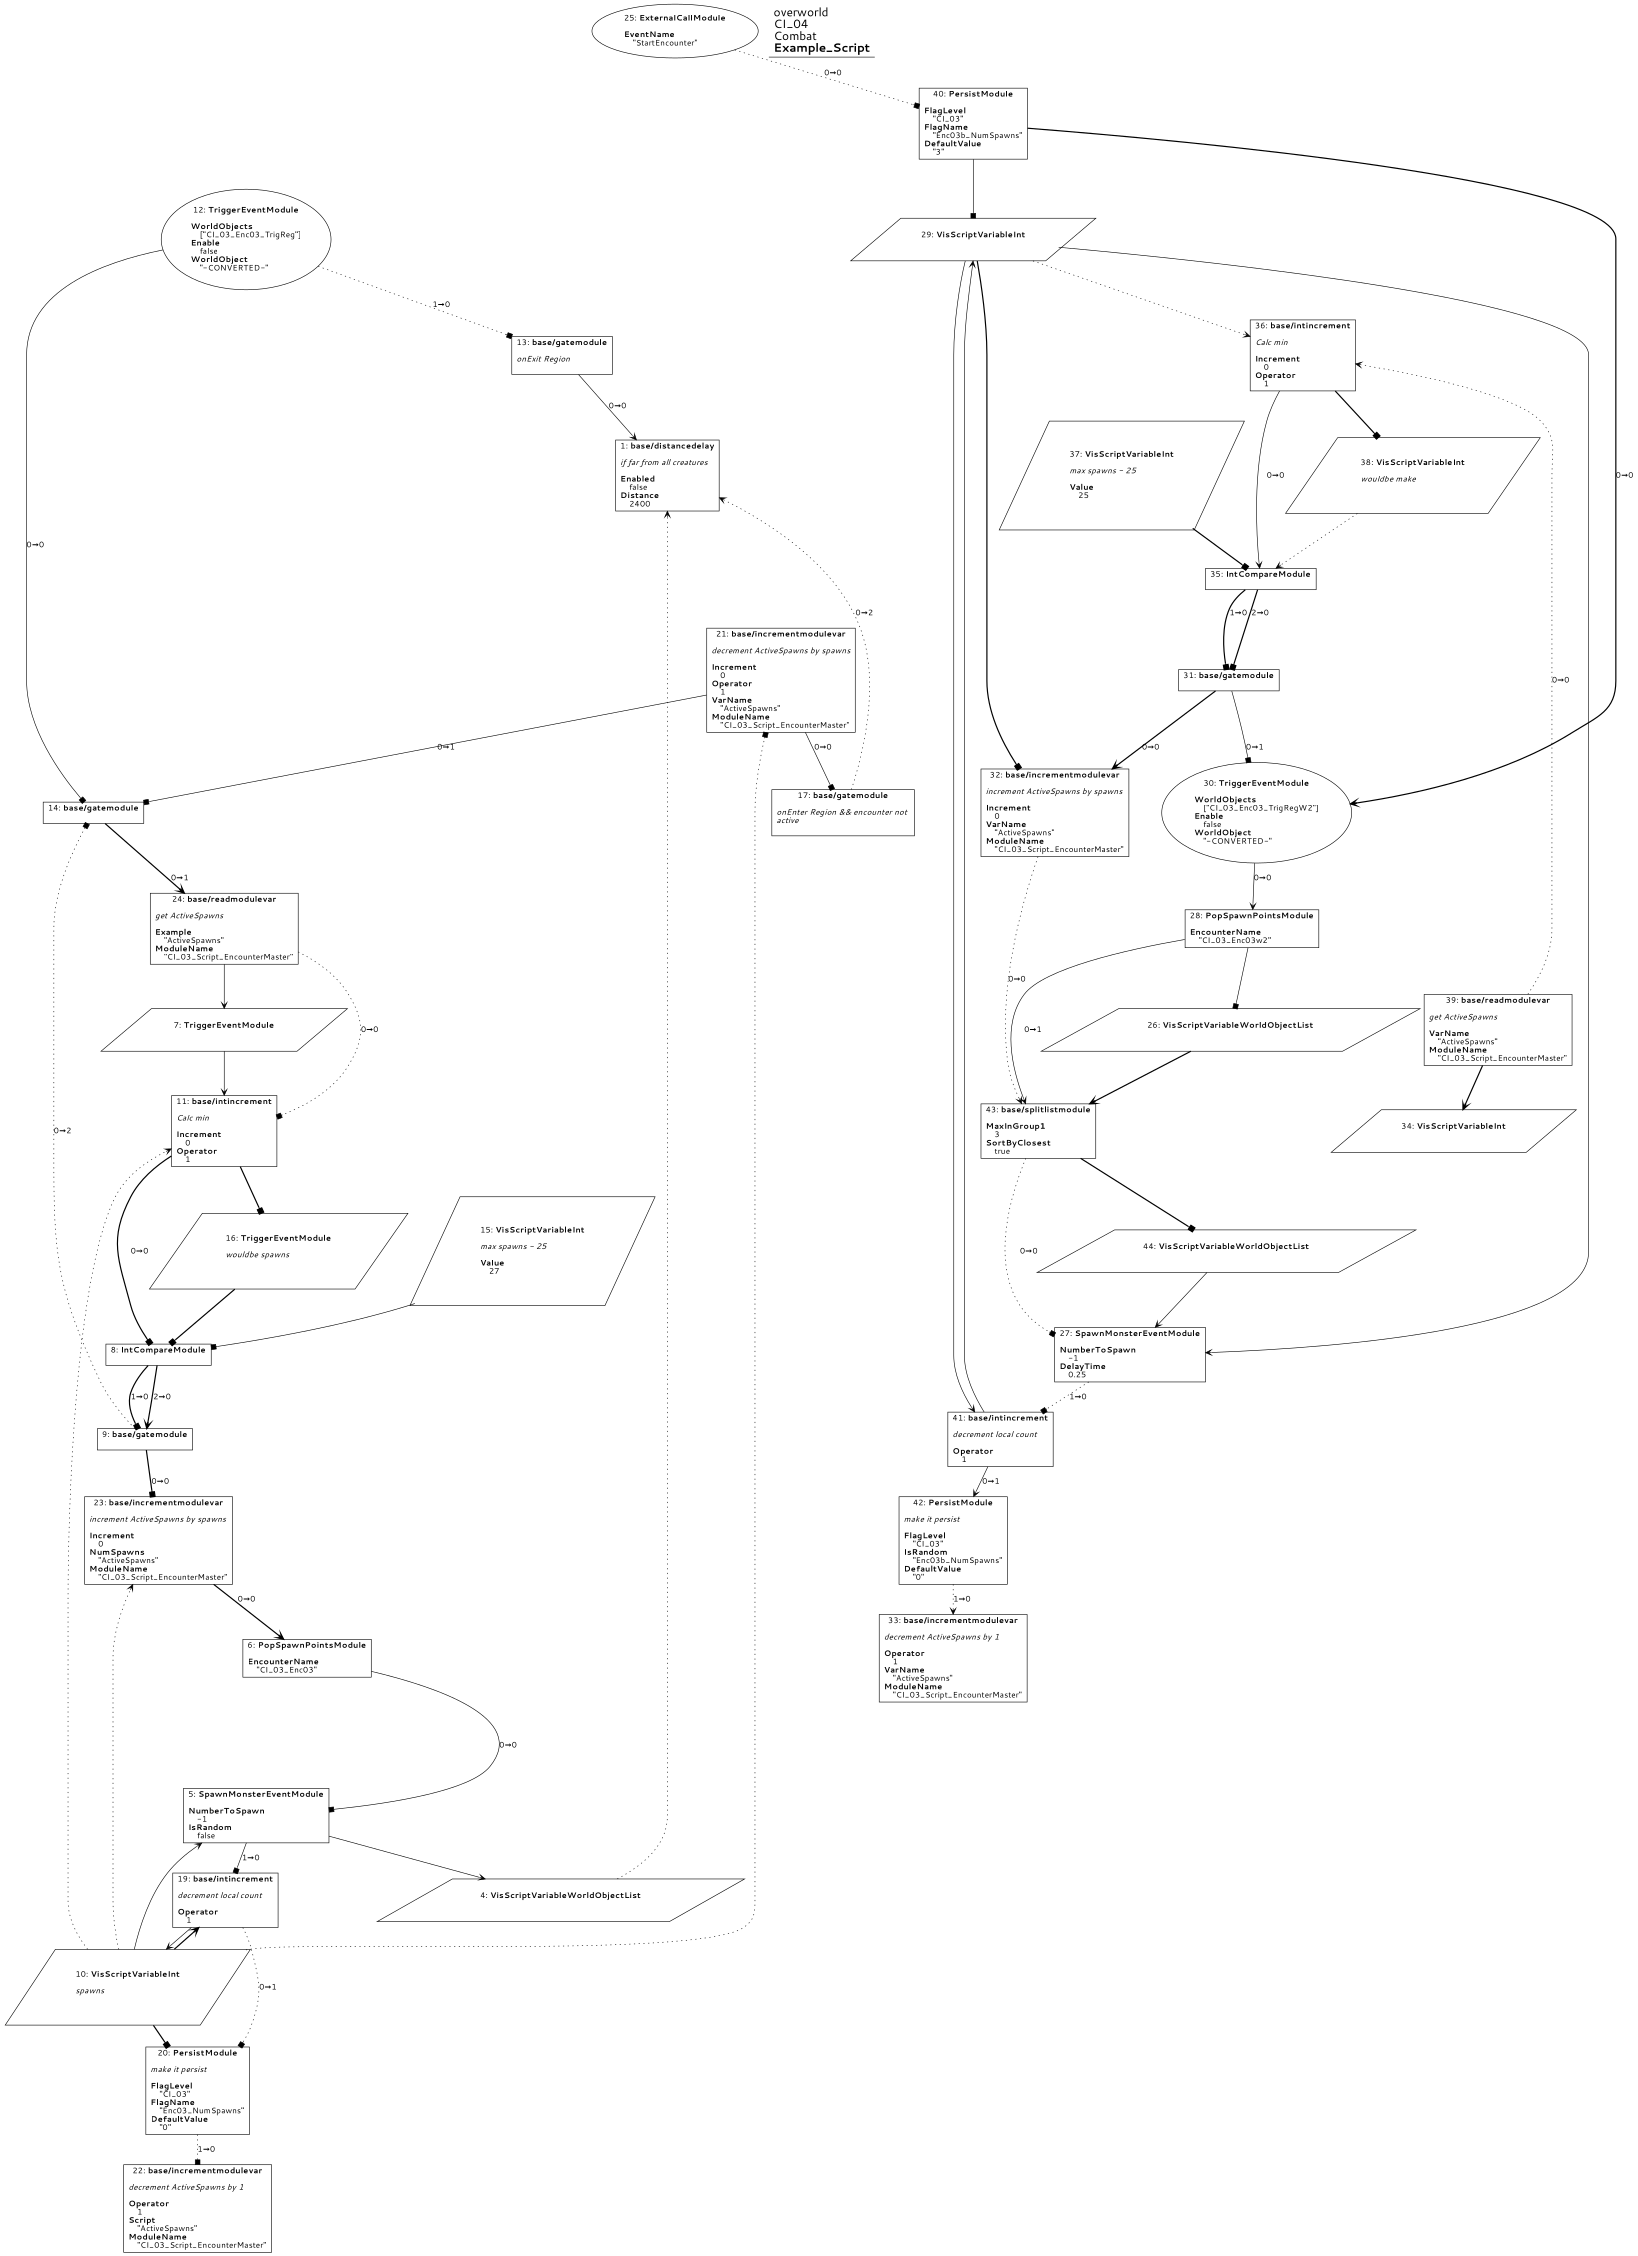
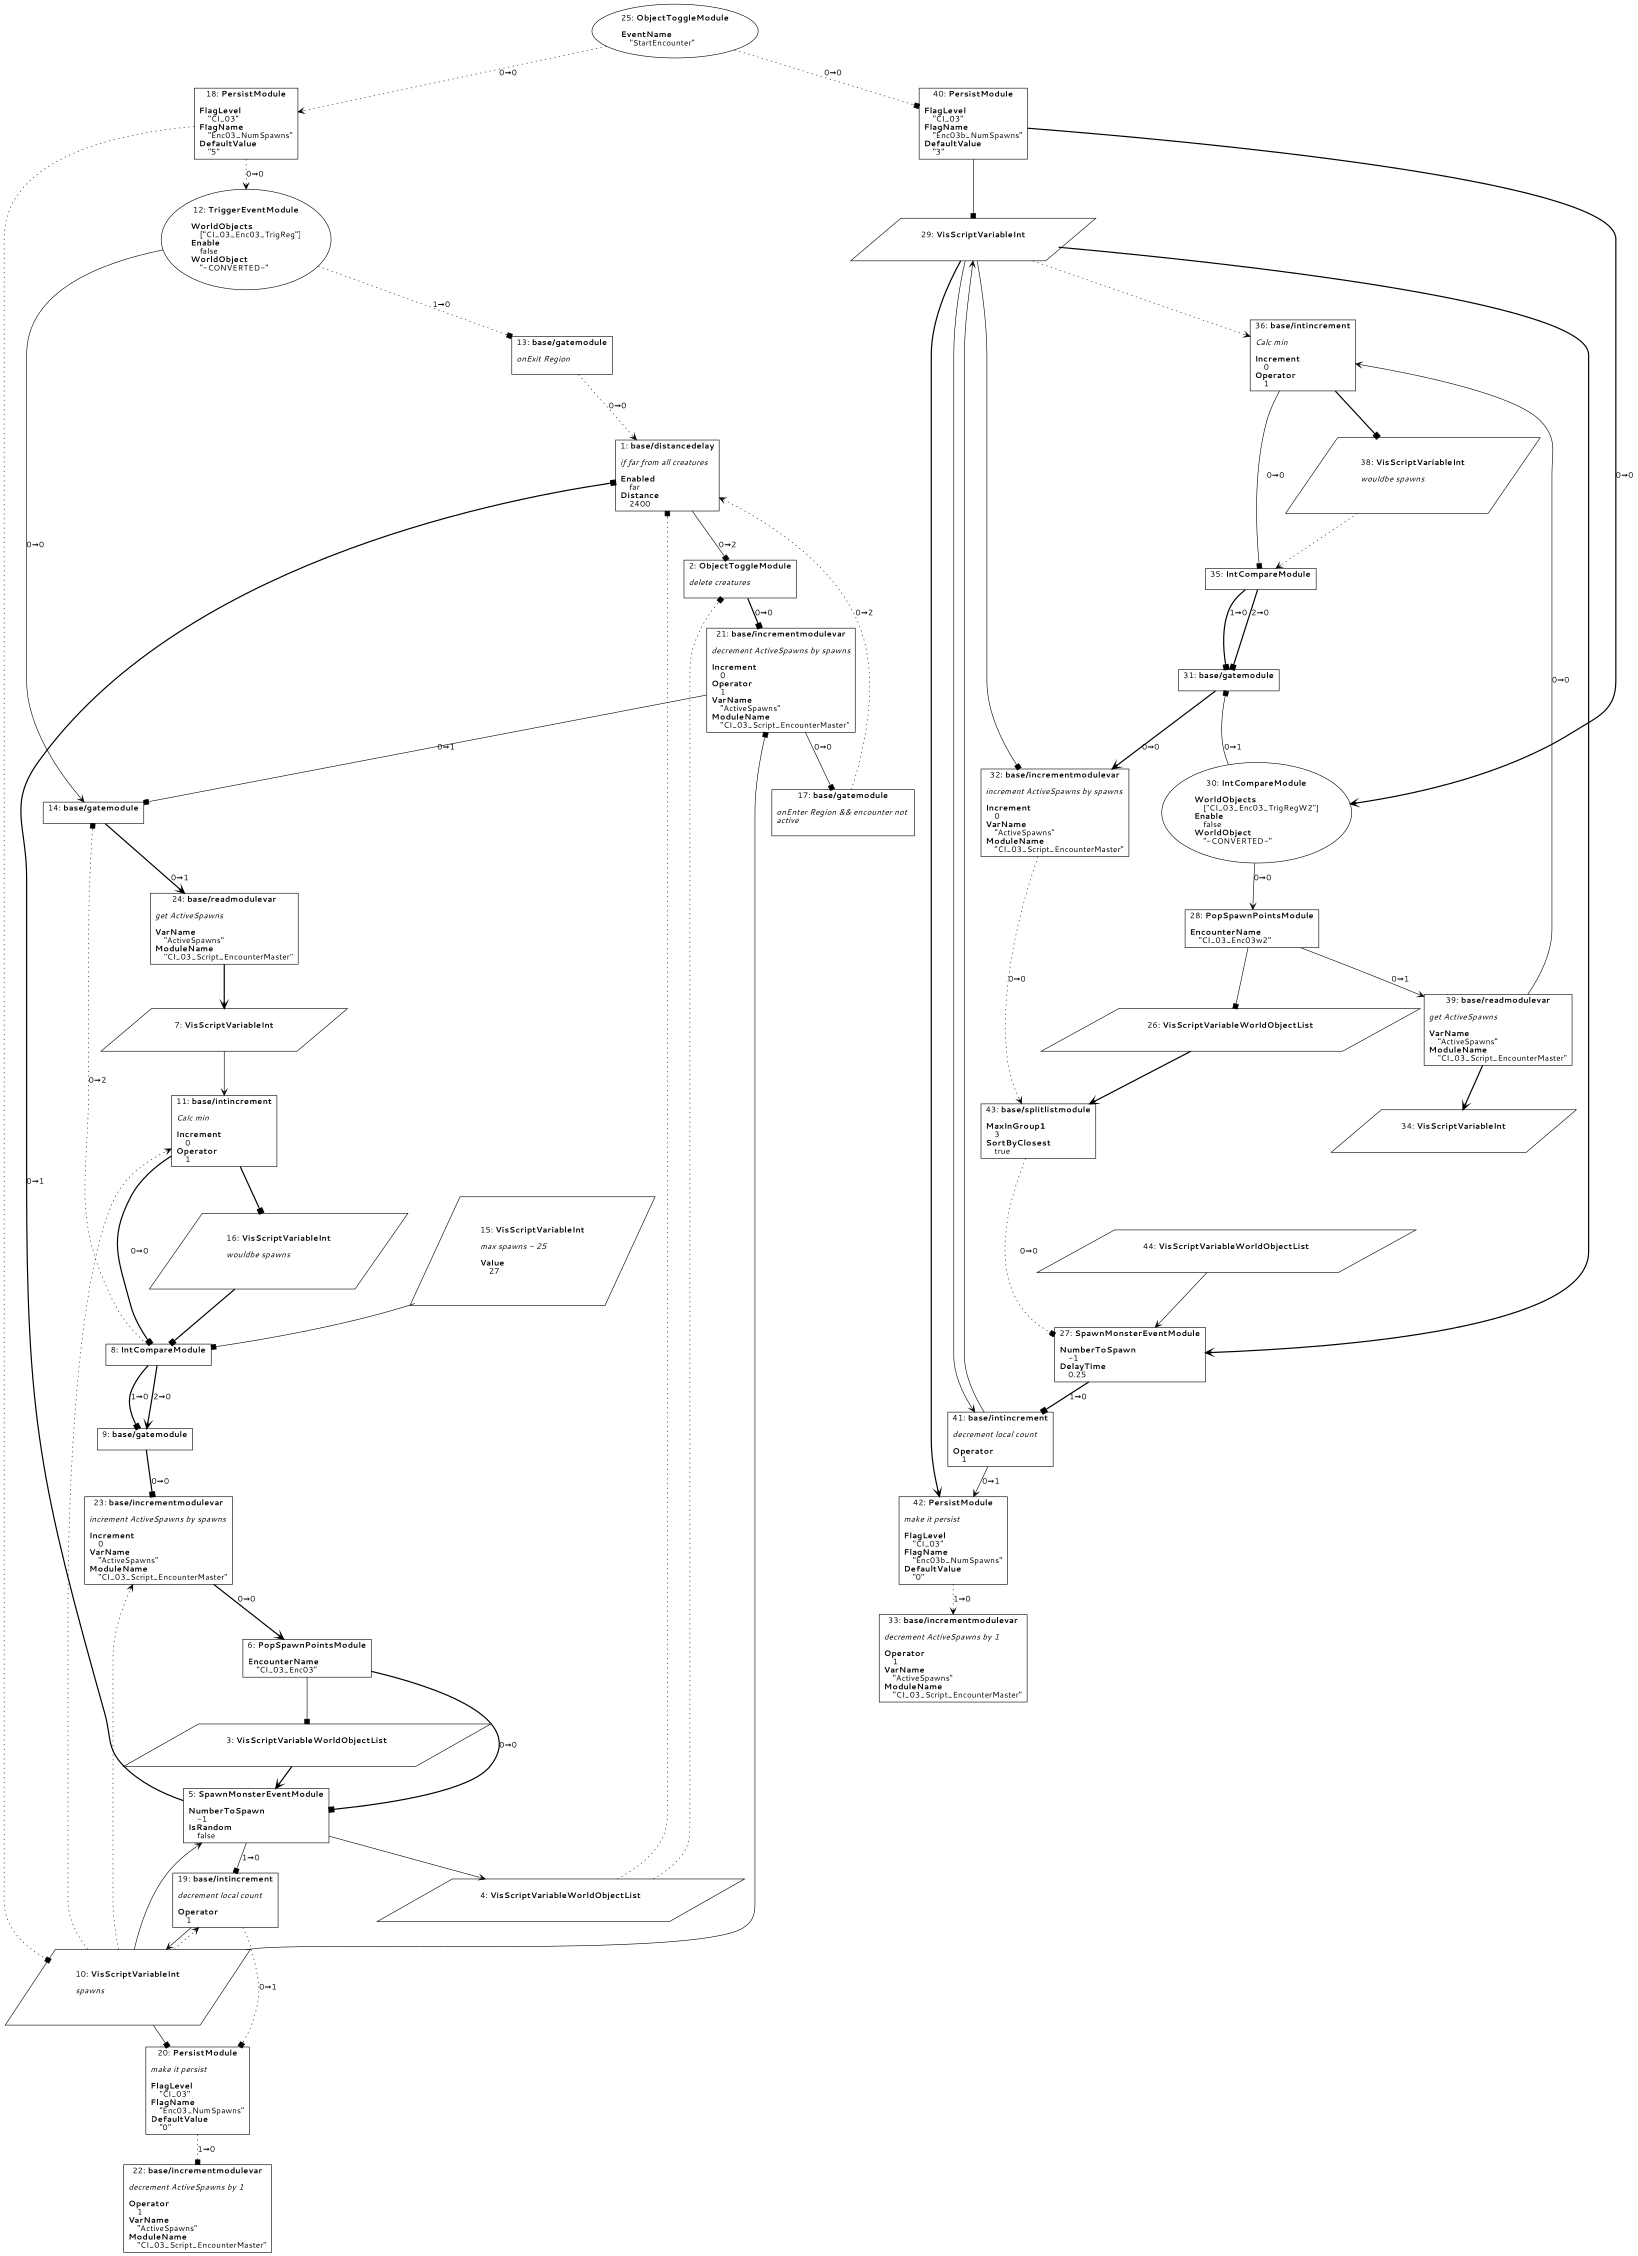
node "25:": text "ExternalCallModule" -> "ObjectToggleModule"
node "overworld": removed
node "18:": added
edge "13:" -> "1:": style solid -> dotted
edge "36:" -> "35:": arrowhead vee -> box
node "37:": removed
node "38:": text "wouldbe make" -> "wouldbe spawns"
node "1:": text "false" -> "far"
edge "12:" -> "14:": arrowhead box -> vee
edge "29:" -> "32:": style bold -> solid
node "2:": added
edge "39:" -> "36:": style dotted -> solid
edge "31:" -> "30:": reversed
edge "29:" -> "27:": style solid -> bold
node "30:": text "TriggerEventModule" -> "IntCompareModule"
edge "29:" -> "42:": added
node "24:": text "Example" -> "VarName"
edge "28:" -> "43:": now "28:" -> "39:"
edge "5:" -> "1:": added, label "0→1"
edge "24:" -> "7:": style solid -> bold
node "7:": text "TriggerEventModule" -> "VisScriptVariableInt"
edge "24:" -> "11:": removed, label "0→0"
edge "9:" -> "14:": now "8:" -> "14:"
edge "43:" -> "44:": removed
edge "4:" -> "1:": arrowhead vee -> box
node "16:": text "TriggerEventModule" -> "VisScriptVariableInt"
edge "27:" -> "41:": style dotted -> bold
node "23:": text "NumSpawns" -> "VarName"
node "42:": text "IsRandom" -> "FlagName"
edge "10:" -> "21:": style dotted -> solid
node "3:": added
edge "6:" -> "5:": style solid -> bold
edge "10:" -> "19:": style bold -> dotted
edge "10:" -> "20:": style bold -> solid
node "22:": text "Script" -> "VarName"
